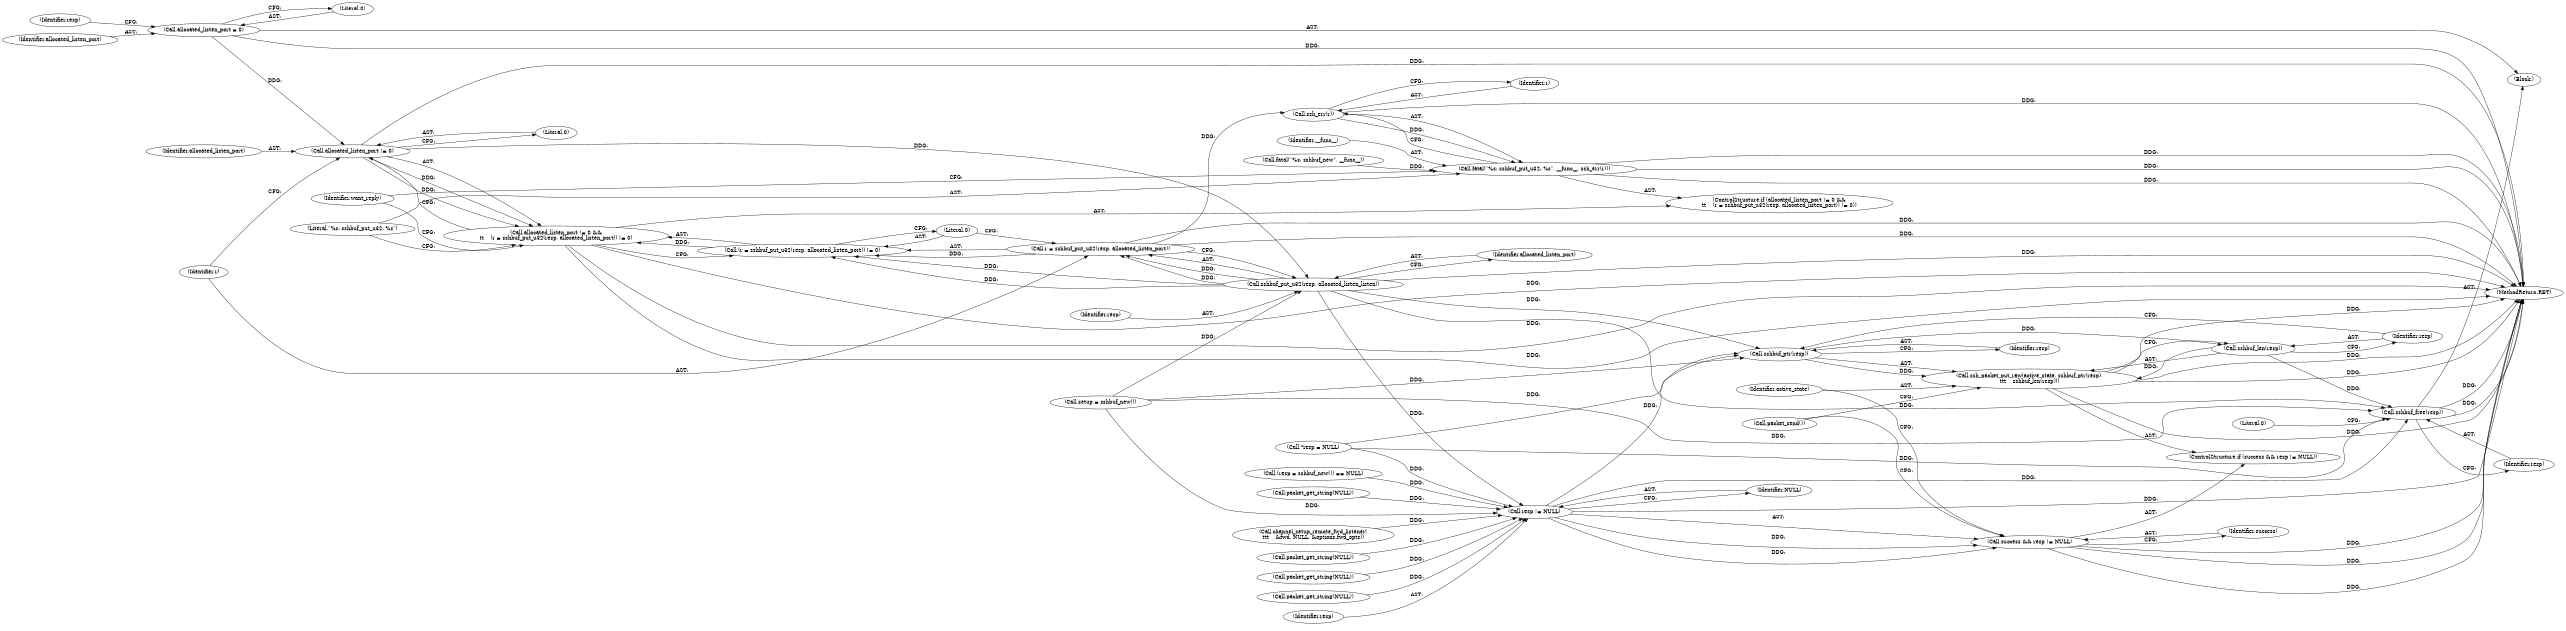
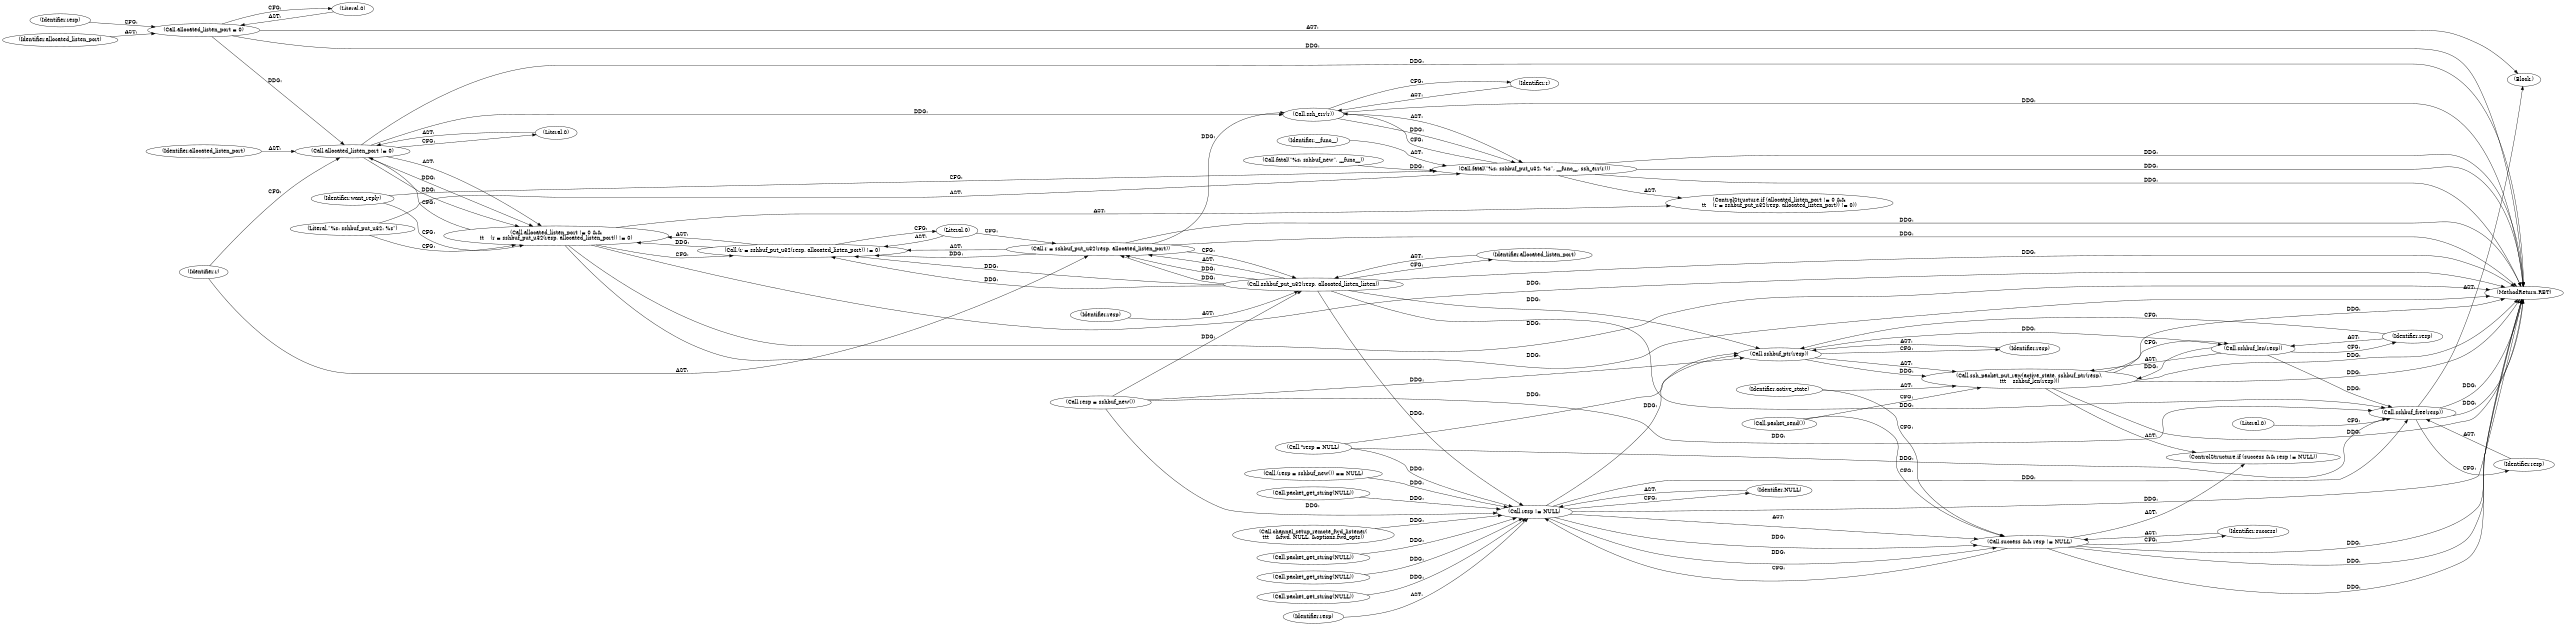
edge "(Call,allocated_listen_port != 0)" -> "(Call,sshbuf_put_u32(resp, allocated_listen_listen))": now "(Call,allocated_listen_port != 0)" -> "(Call,ssh_err(r))"
node "(Call,setup = sshbuf_new())": label "(Call,setup = sshbuf_new())" -> "(Call,resp = sshbuf_new())"
edge "(Call,success && resp != NULL)" -> "(Call,resp != NULL)": added, label "CFG:"
